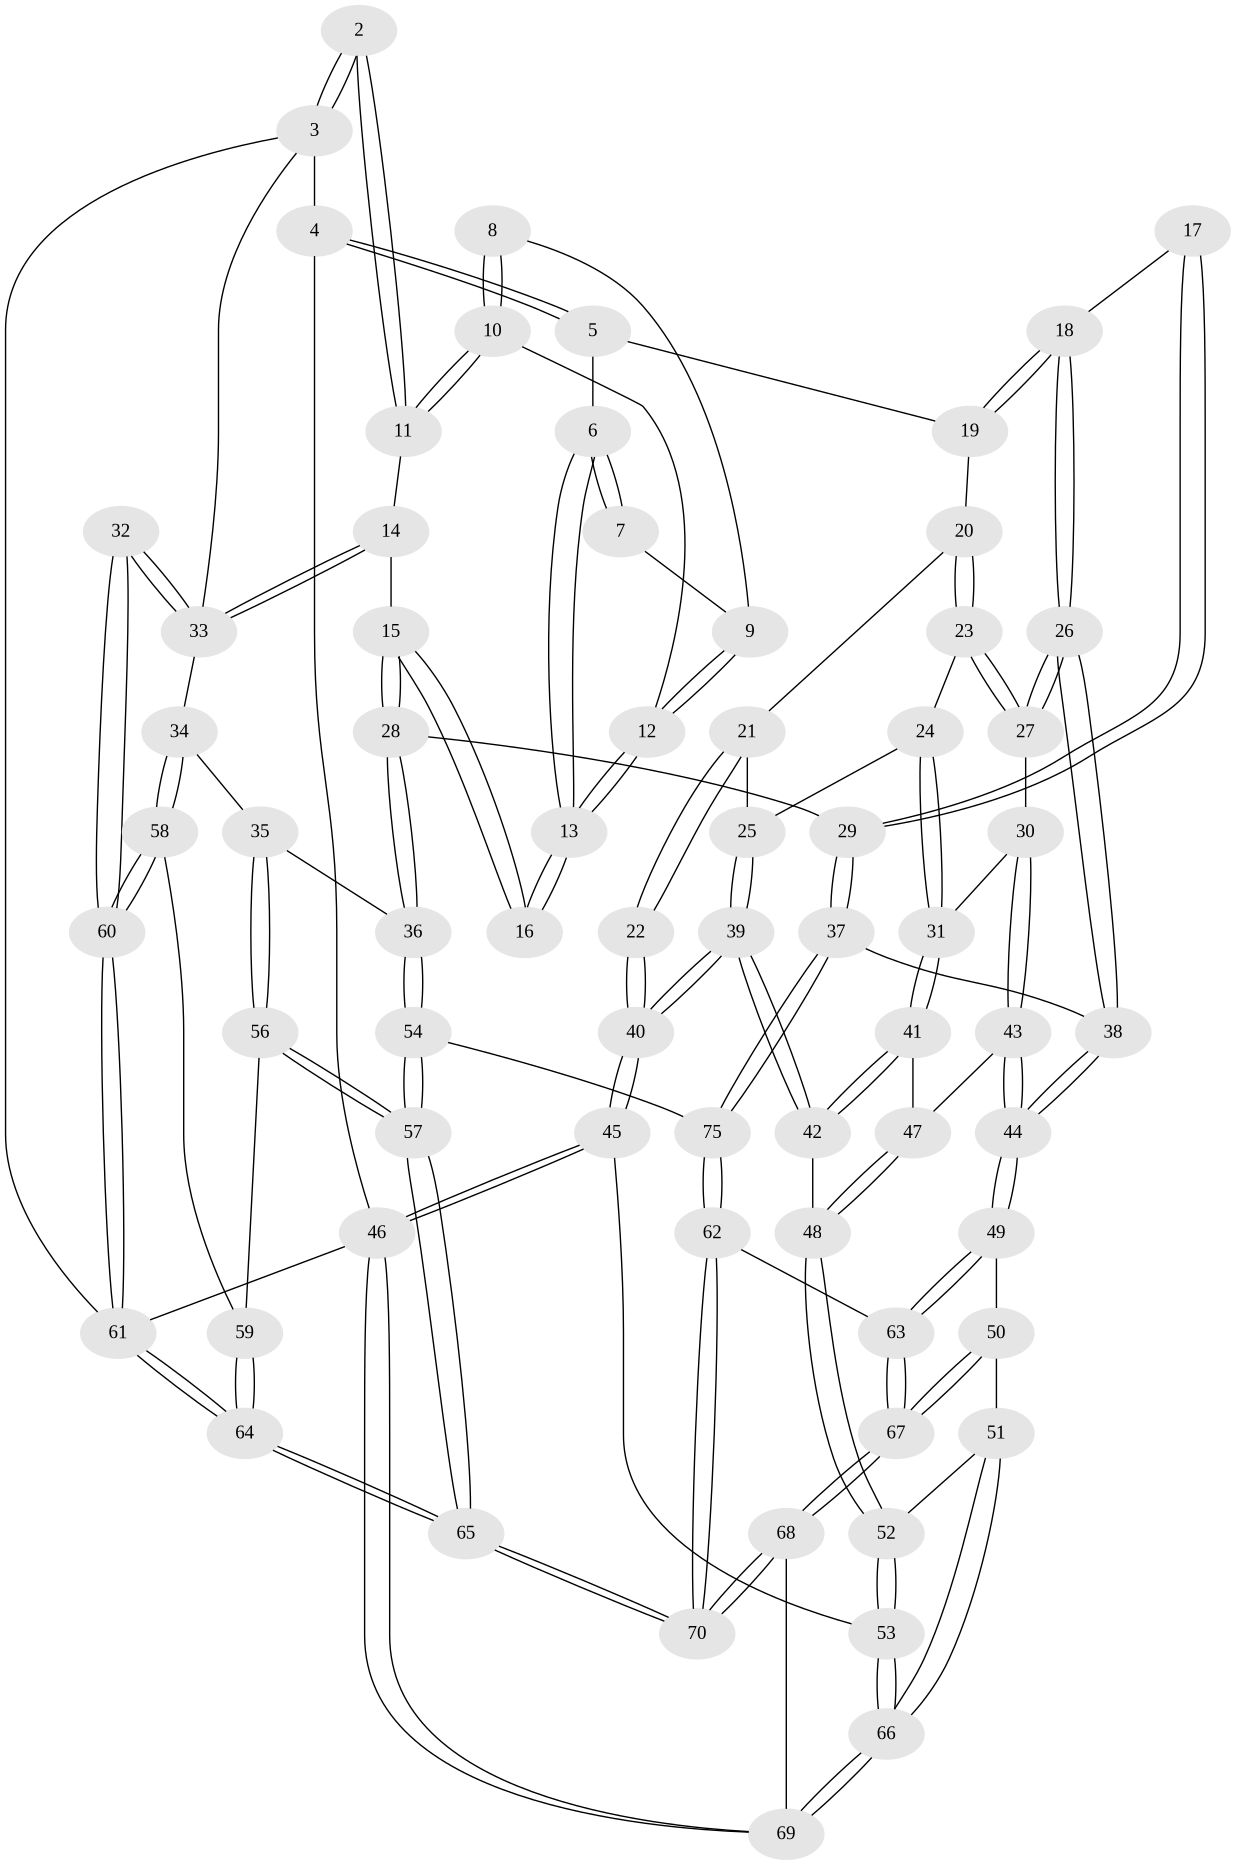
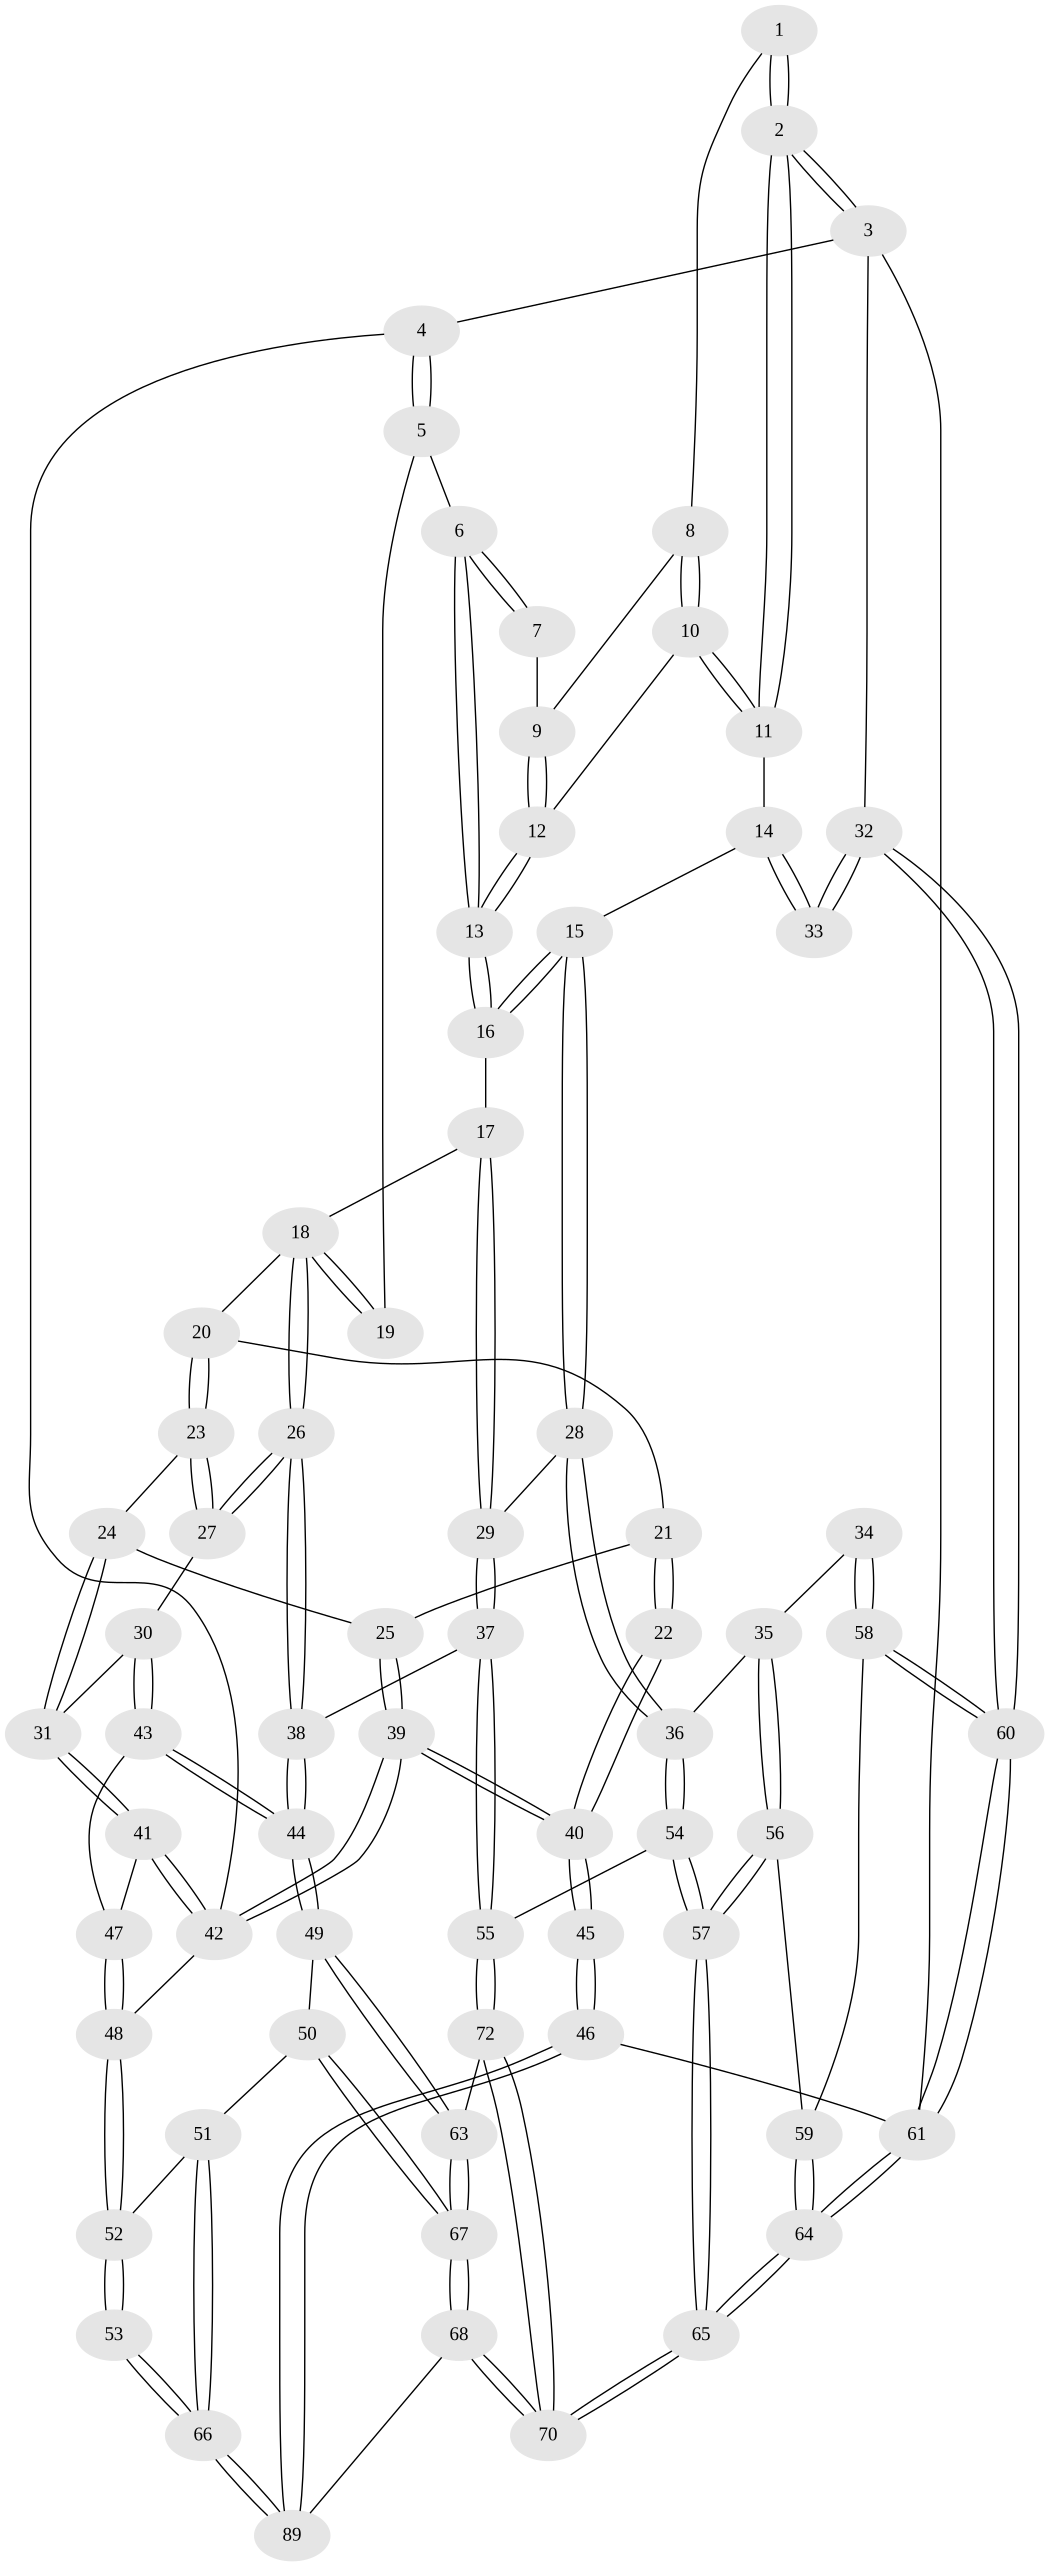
node "1": added
edge "3" -- "33": now "3" -- "32"
edge "19" -- "20": now "18" -- "20"
edge "33" -- "34": removed
edge "4" -- "46": now "4" -- "42"
edge "16" -- "17": added
node "75": label "75" -> "55"
node "62": label "62" -> "72"
edge "45" -- "53": removed
node "69": label "69" -> "89"
